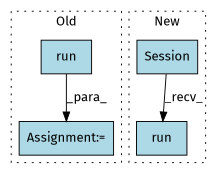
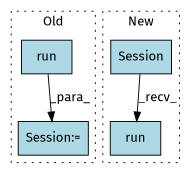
node "Assignment:=": label "Assignment:=" -> "Session:="
